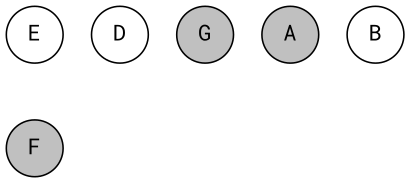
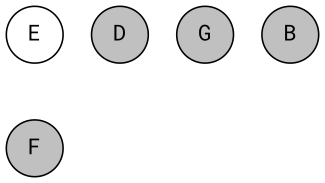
node "D": fillcolor white -> gray
node "A": removed
node "B": fillcolor white -> gray
